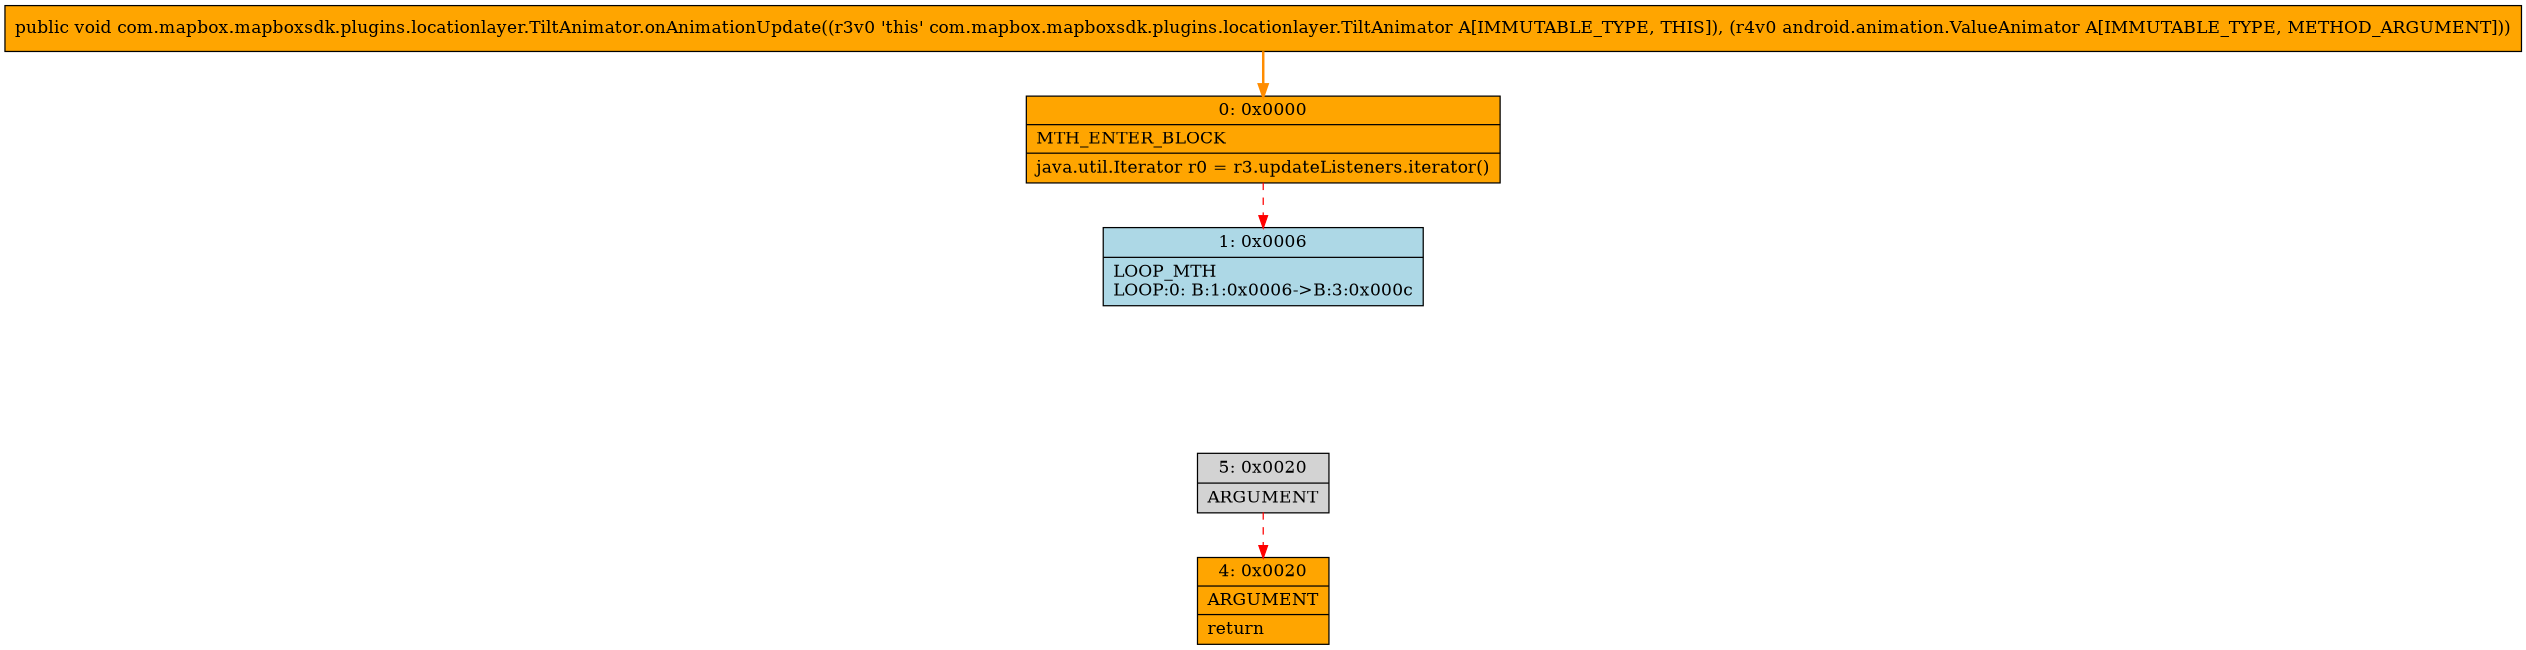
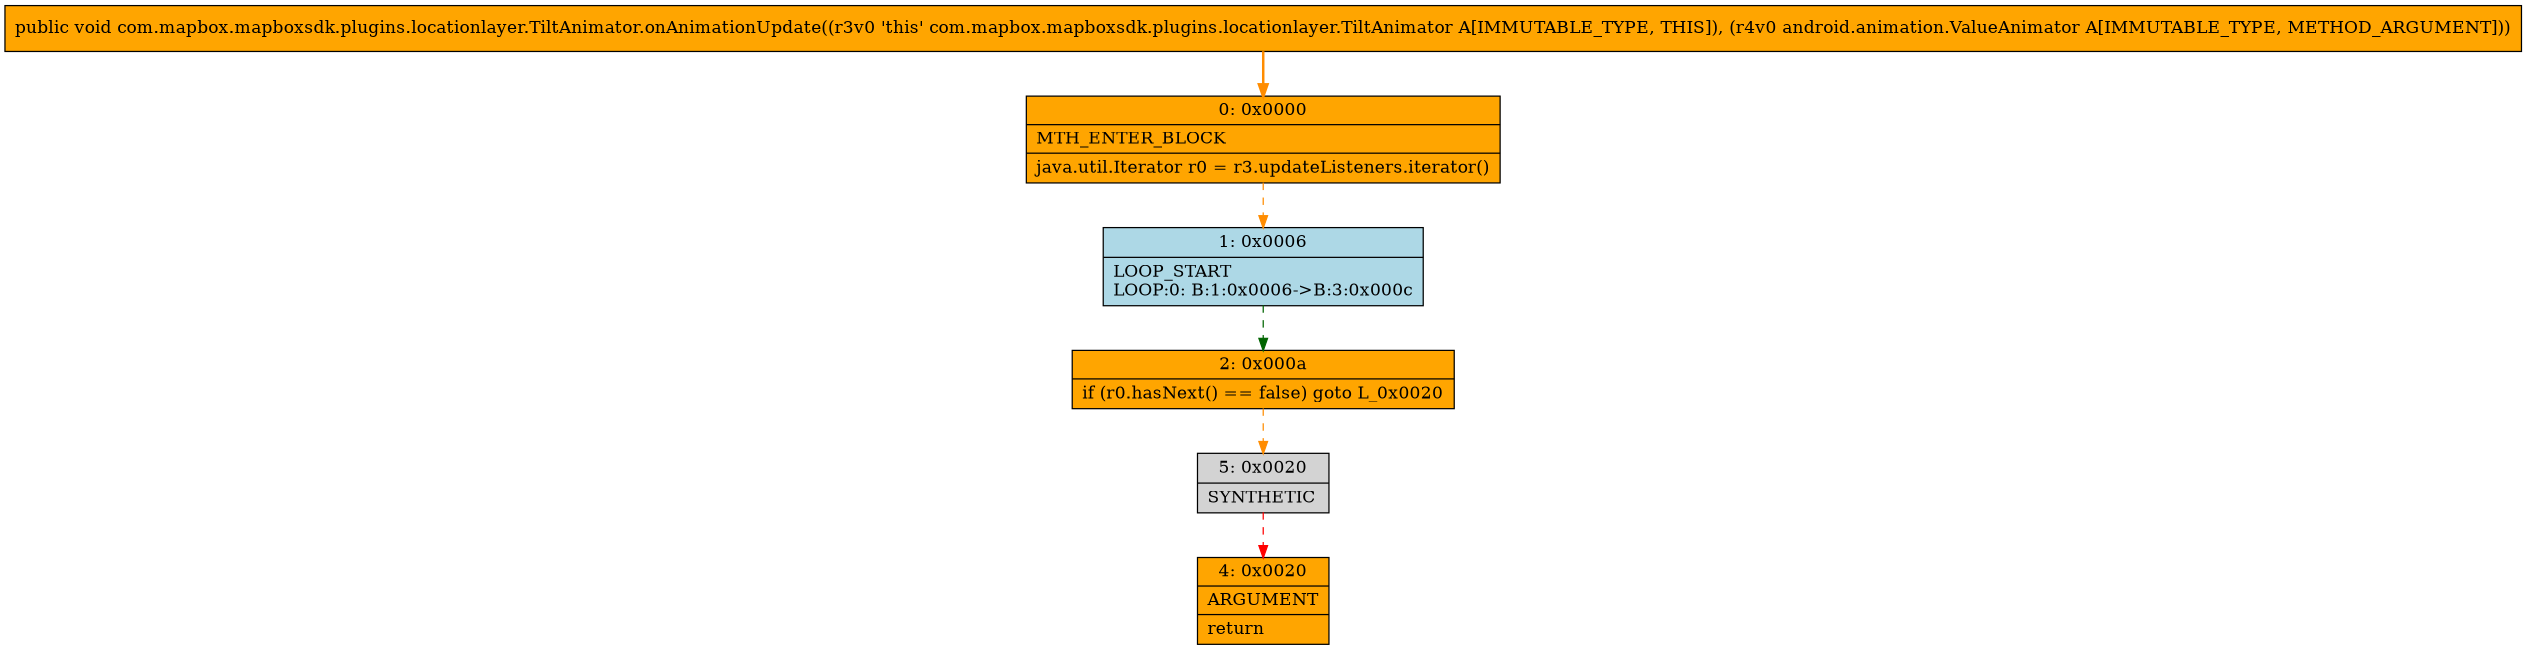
edge "0: 0x0000" -> "1: 0x0006": color red -> darkorange
node "1: 0x0006": text "LOOP_MTH" -> "LOOP_START"
node "2: 0x000a": added
node "5: 0x0020": text "ARGUMENT" -> "SYNTHETIC"
